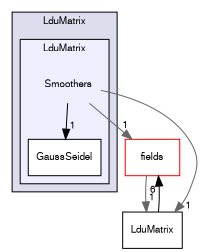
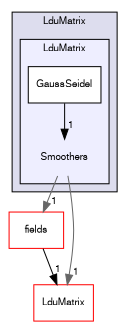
edge "Smoothers" -> "GaussSeidel": reversed
edge "fields" -> "LduMatrix": color gray40 -> black
edge "LduMatrix" -> "fields": removed
node "LduMatrix": color black -> red
